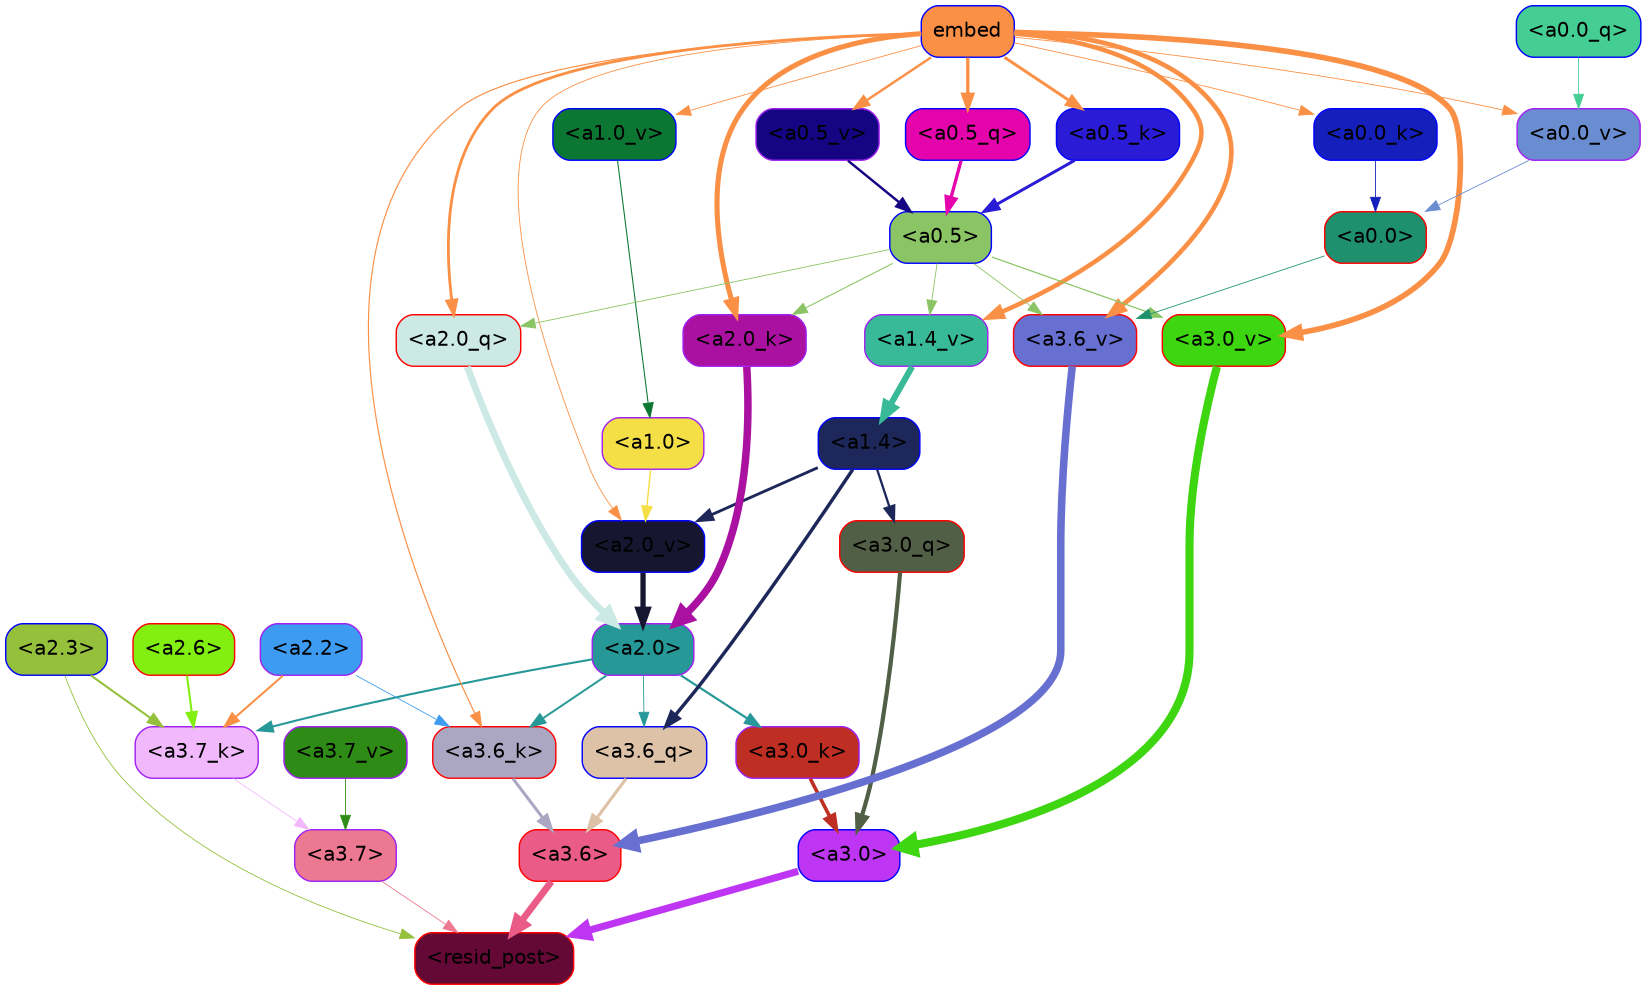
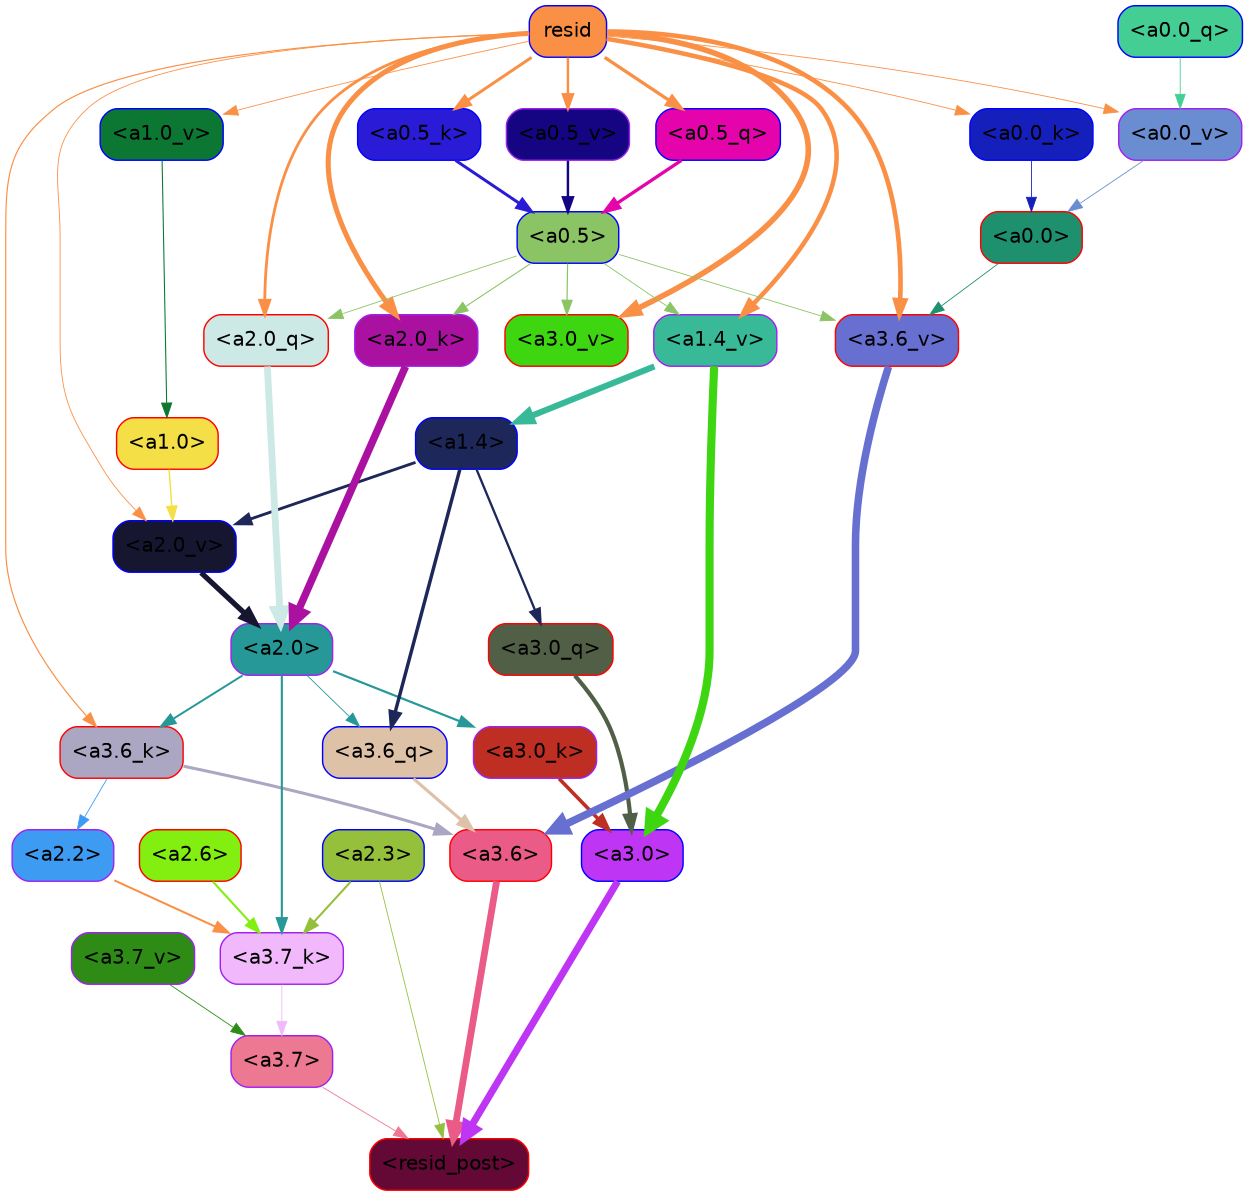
node "embed": label "embed" -> "resid"
node "<a1.0>": color purple -> red
edge "<a3.0_v>" -> "<a3.0>": now "<a1.4_v>" -> "<a3.0>"
edge "<a2.2>" -> "<a3.6_k>": reversed
